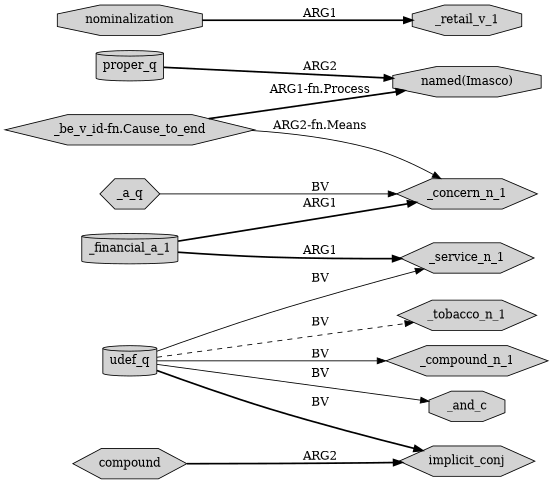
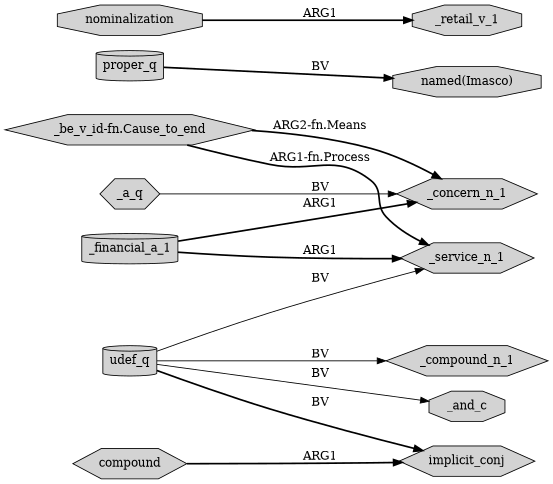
edge "proper_q" -> "named(Imasco)": label "ARG2" -> "BV"
edge "_be_v_id-fn.Cause_to_end" -> "named(Imasco)": now "_be_v_id-fn.Cause_to_end" -> "_service_n_1"
edge "_be_v_id-fn.Cause_to_end" -> "_concern_n_1": style solid -> bold
node "_tobacco_n_1": removed
edge "compound" -> "implicit_conj": label "ARG2" -> "ARG1"
